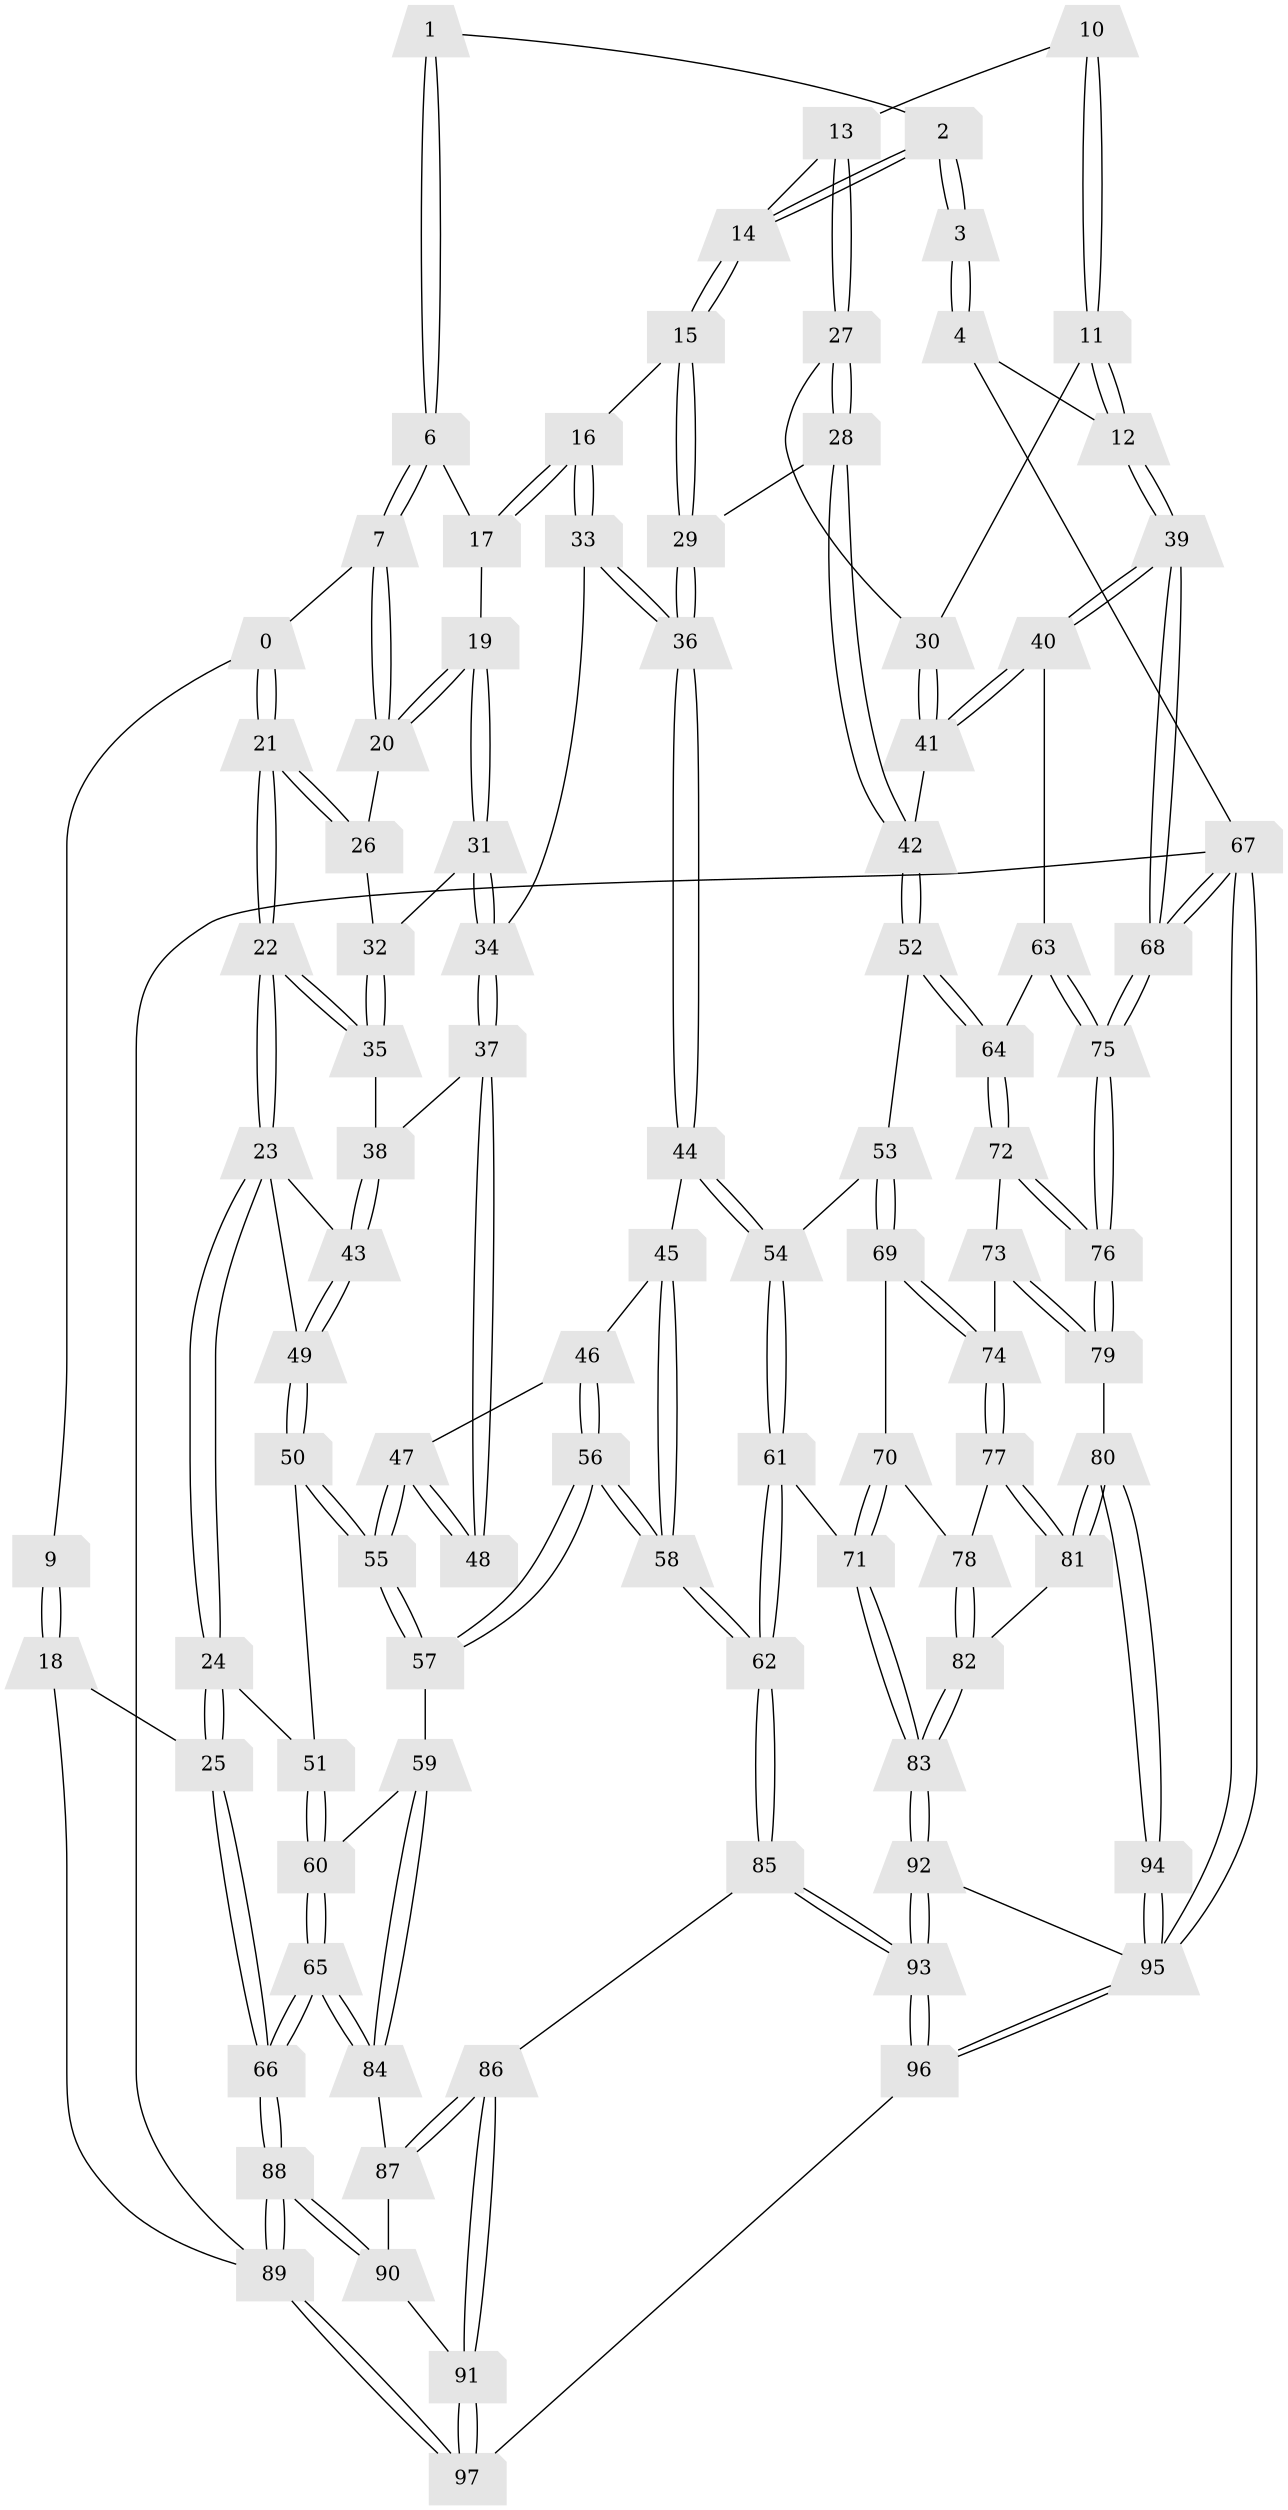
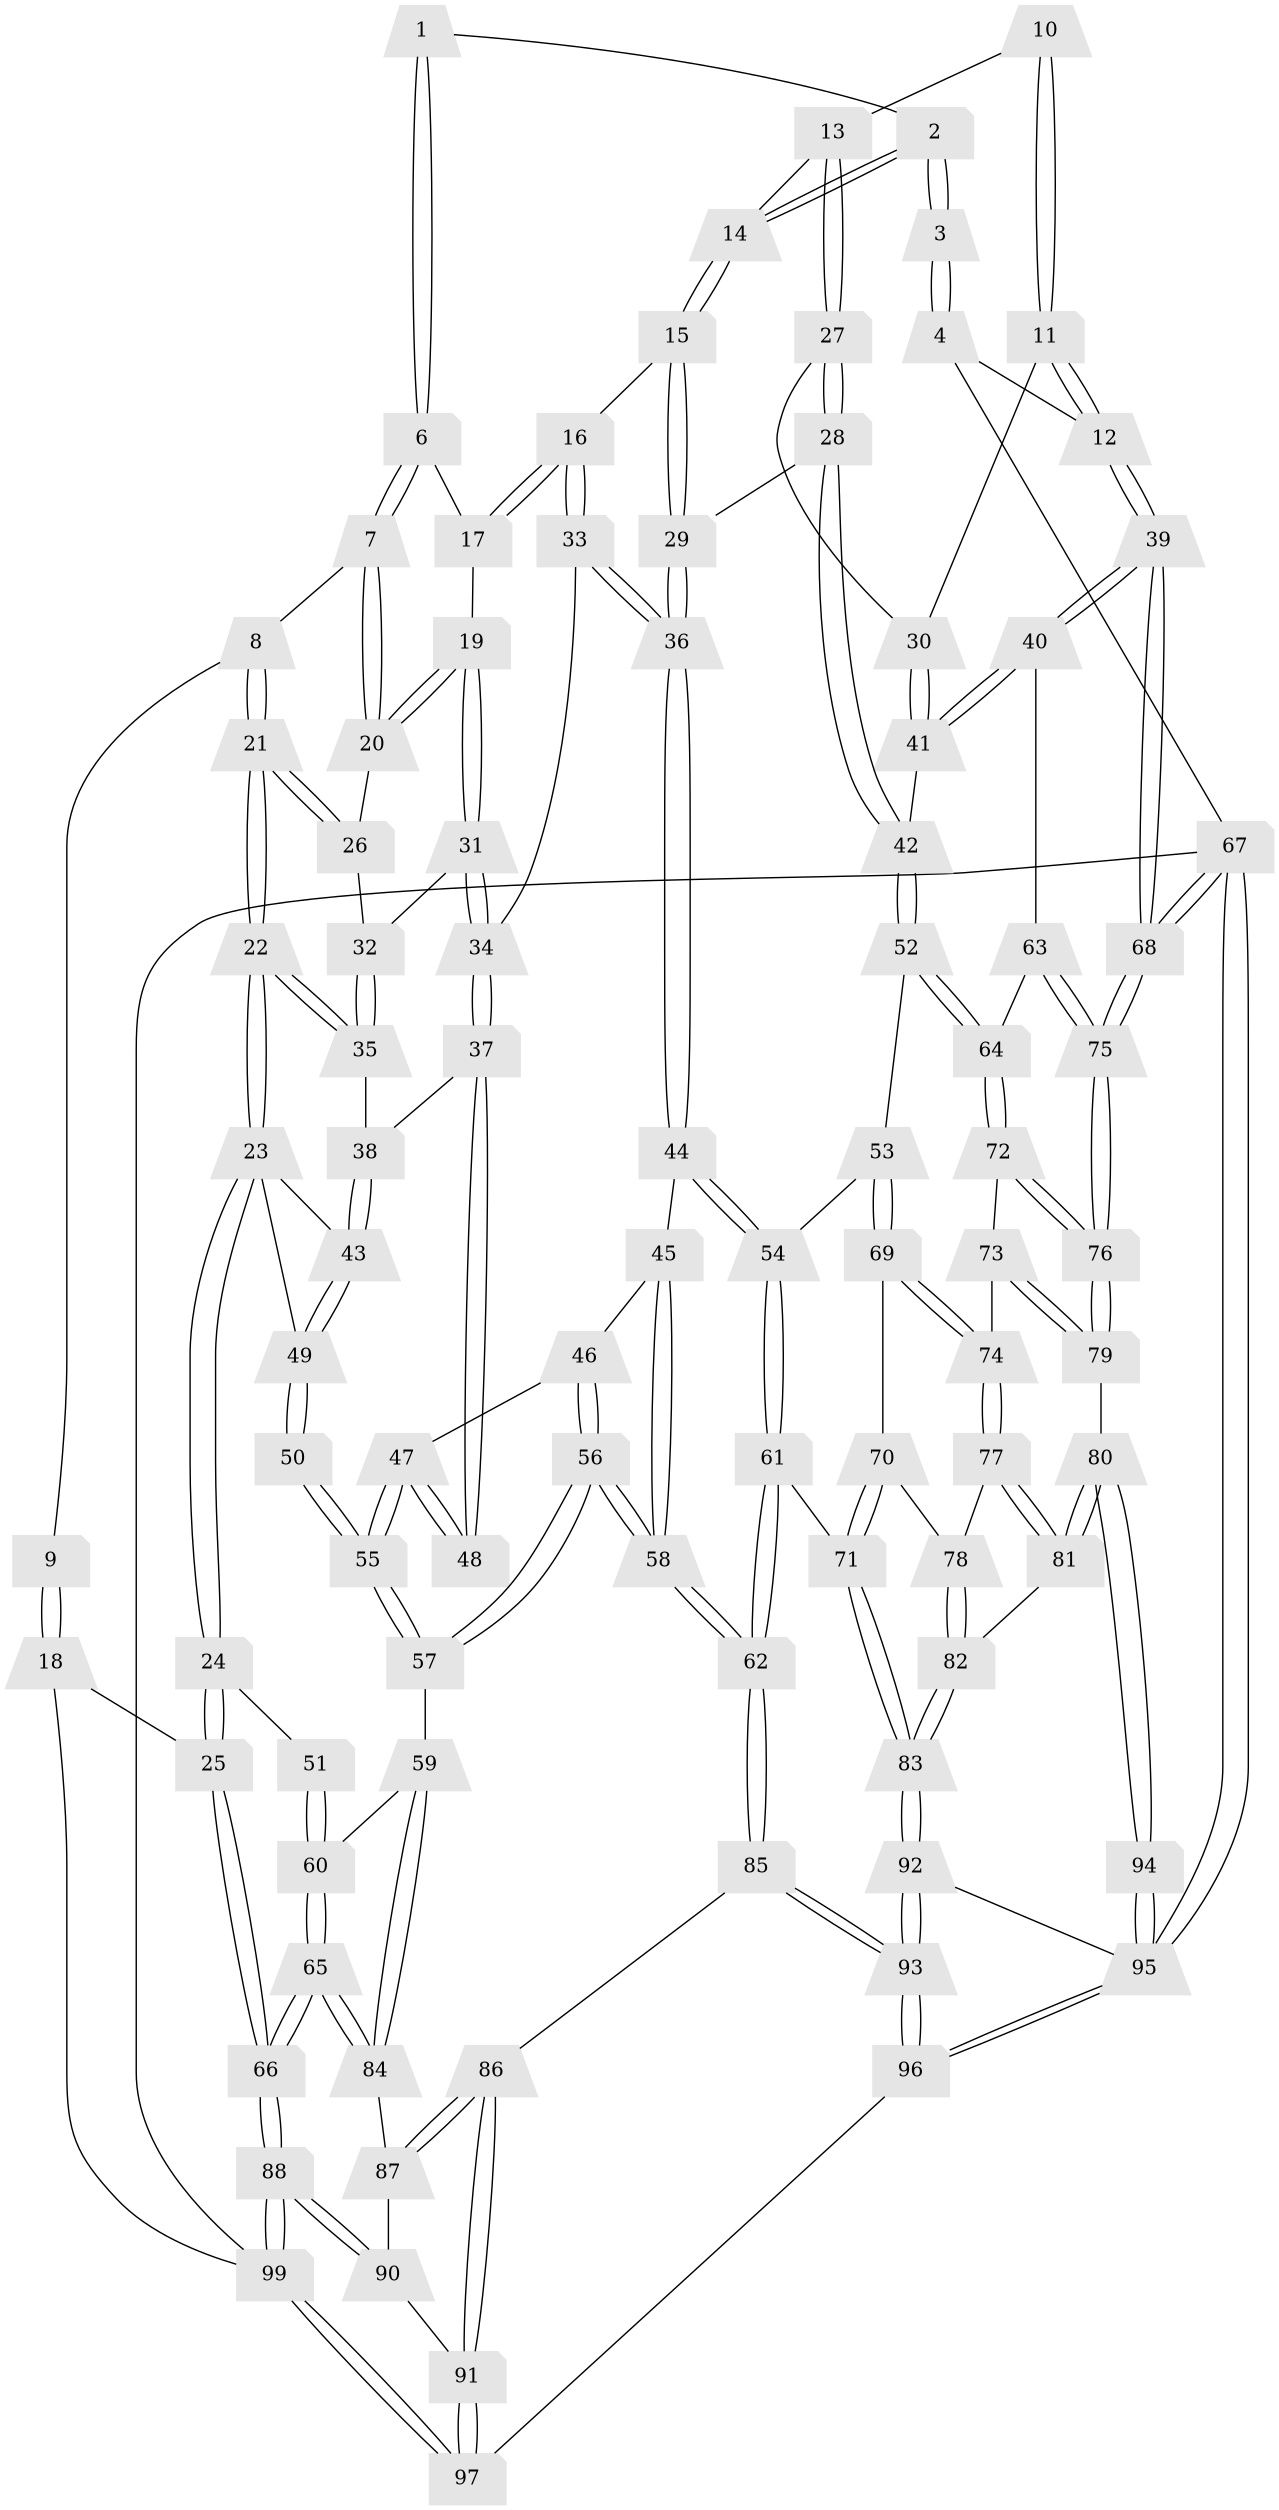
node "0": label "0" -> "8"
edge "50" -- "51": removed
node "89": label "89" -> "99"
